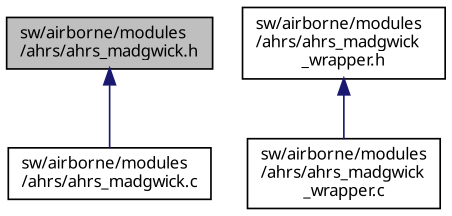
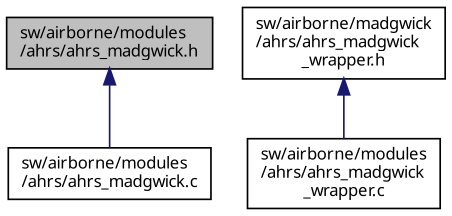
node "sw/airborne/modules /ahrs/ahrs_madgwick _wrapper.h": label "sw/airborne/modules /ahrs/ahrs_madgwick _wrapper.h" -> "sw/airborne/madgwick /ahrs/ahrs_madgwick _wrapper.h"
